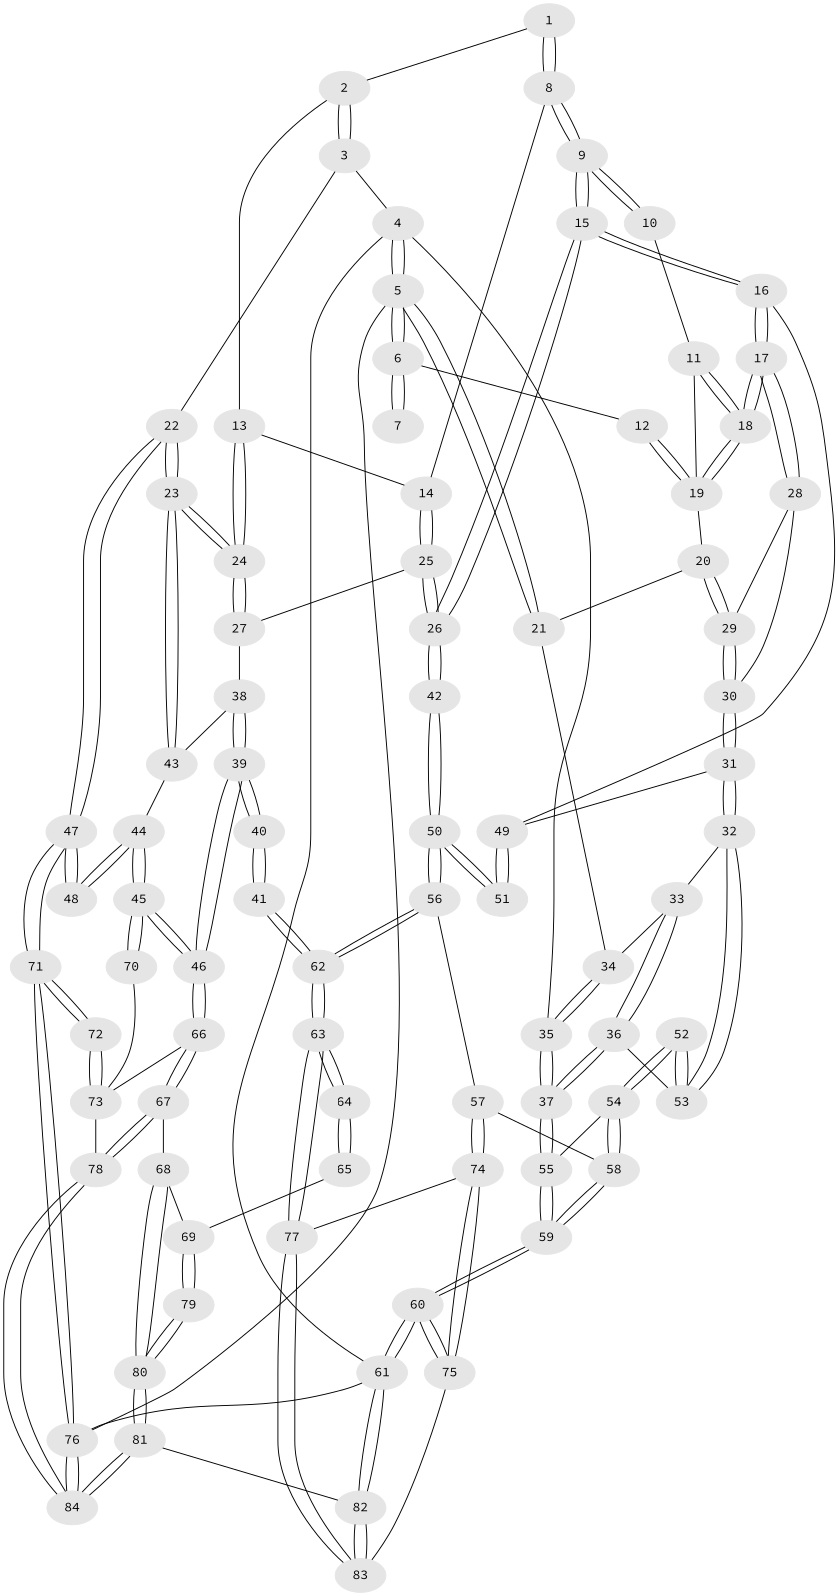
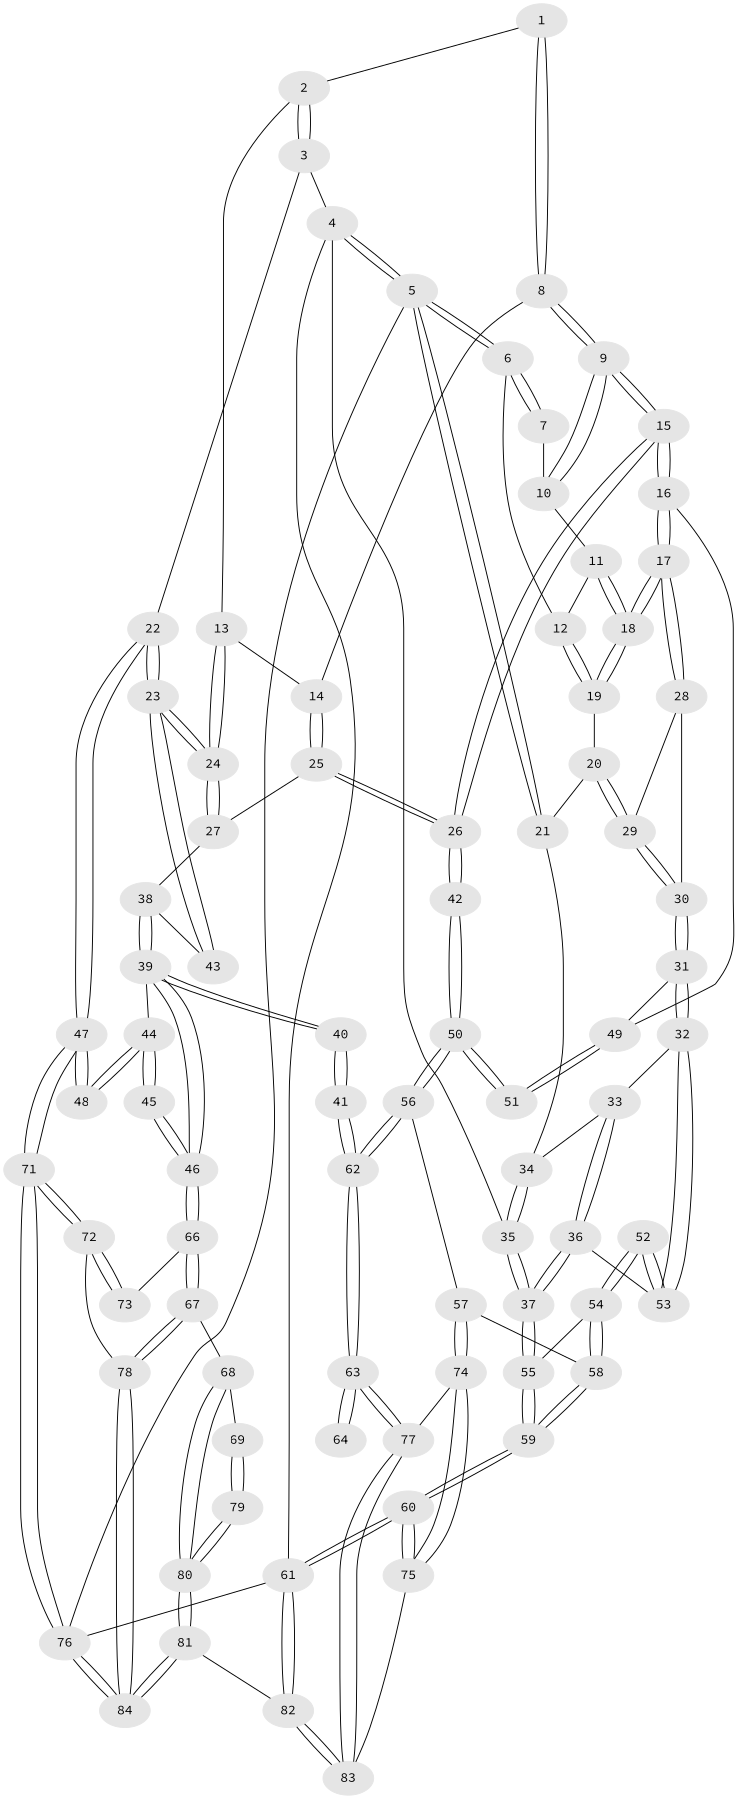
edge "11" -- "19": now "11" -- "12"
edge "7" -- "10": added
edge "43" -- "44": now "39" -- "44"
node "70": removed
edge "73" -- "78": now "72" -- "78"
node "65": removed
